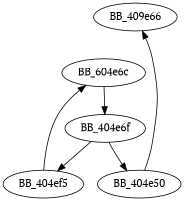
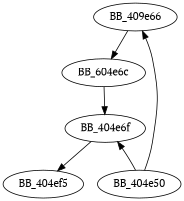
edge "BB_404ef5" -> "BB_604e6c": now "BB_409e66" -> "BB_604e6c"
edge "BB_404e6f" -> "BB_404e50": reversed
